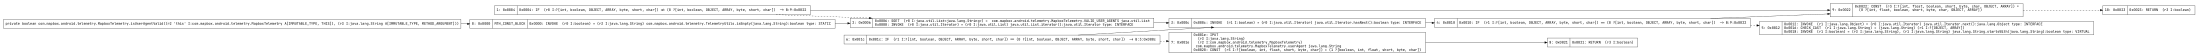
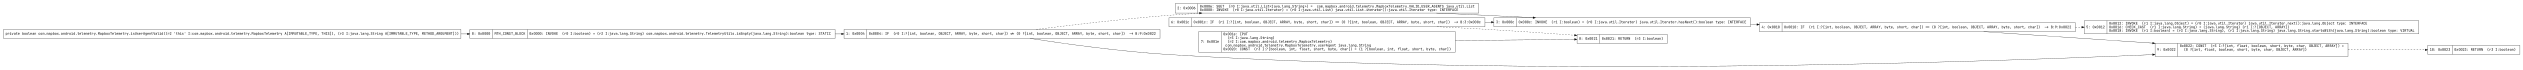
edge "0: 0x0000" -> "2: 0x0006": now "0: 0x0000" -> "1: 0x0004"
edge "6: 0x001c" -> "7: 0x001e": now "6: 0x001c" -> "8: 0x0021"
